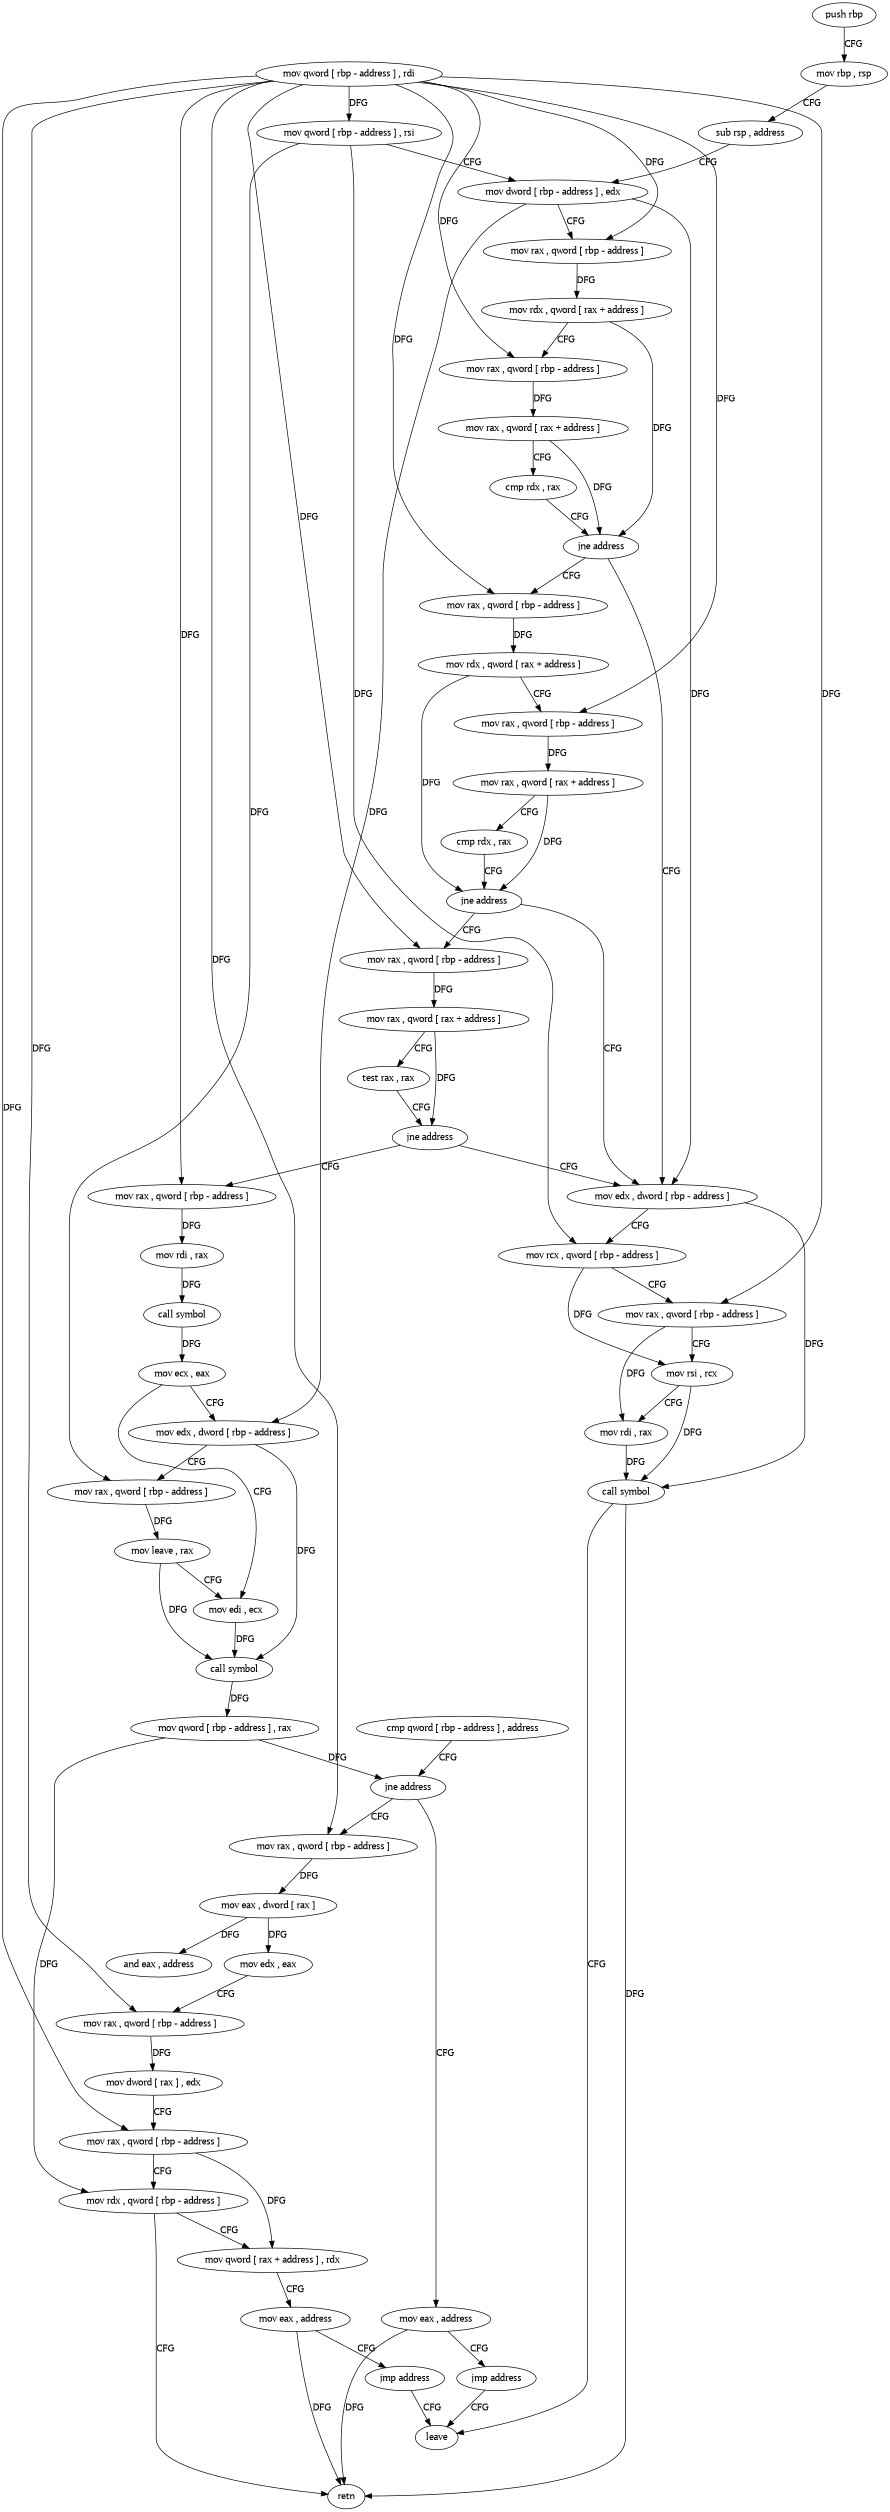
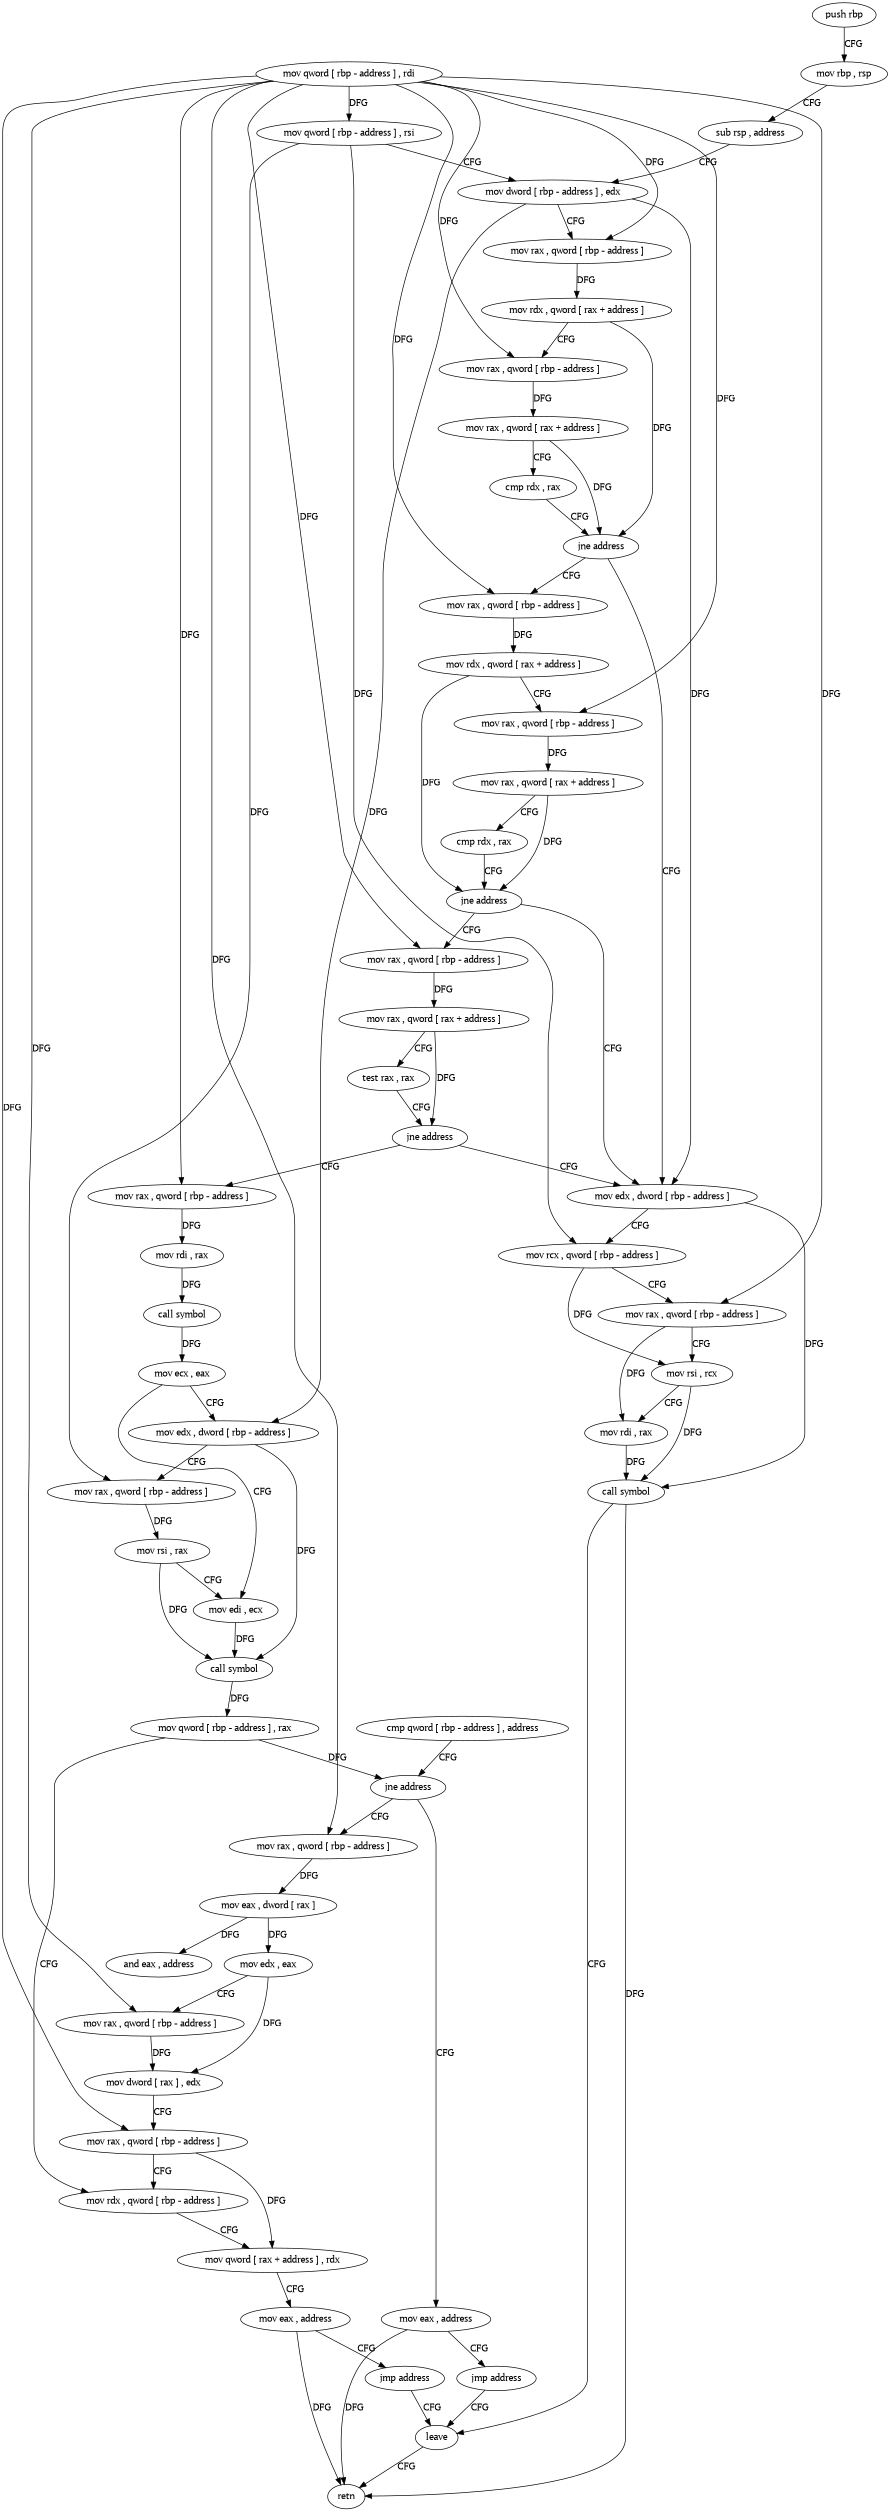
node "mov leave , rax": label "mov leave , rax" -> "mov rsi , rax"
edge "mov qword [ rbp - address ] , rax" -> "mov rdx , qword [ rbp - address ]": label "DFG" -> "CFG"
edge "mov edx , eax" -> "mov dword [ rax ] , edx": added, label "DFG"
edge "mov rdx , qword [ rbp - address ]" -> "retn": now "leave" -> "retn"
